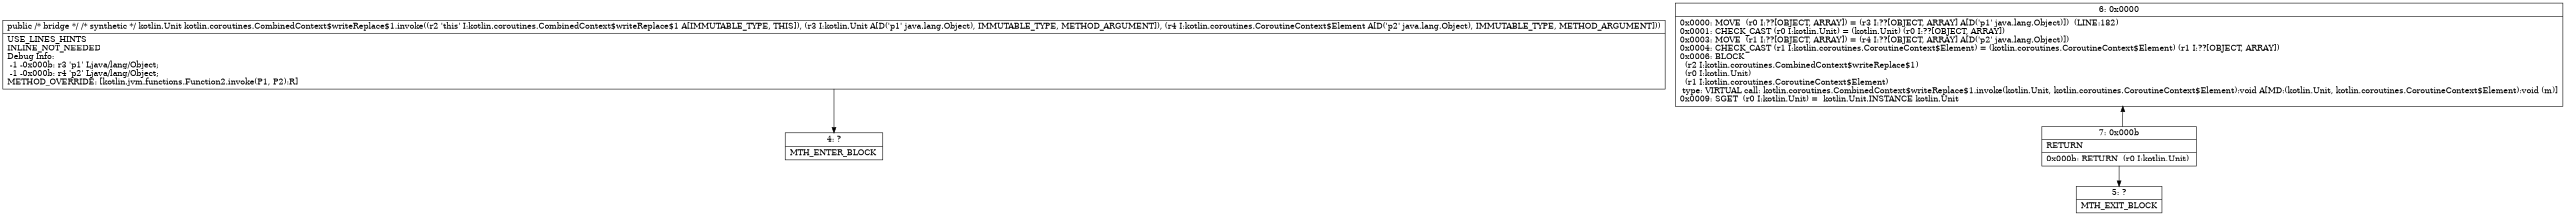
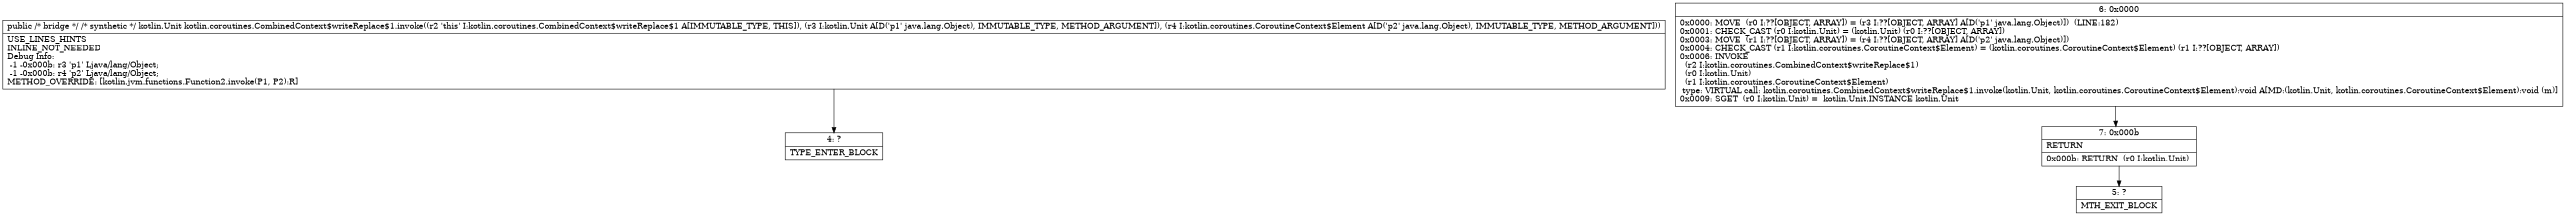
node "6: 0x0000": text "0x0006: BLOCK" -> "0x0006: INVOKE"
edge "7: 0x000b" -> "6: 0x0000": reversed
node "4: ?": text "MTH_ENTER_BLOCK" -> "TYPE_ENTER_BLOCK"
